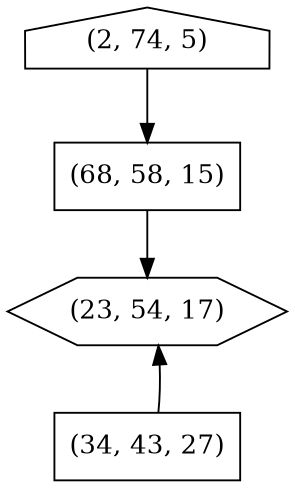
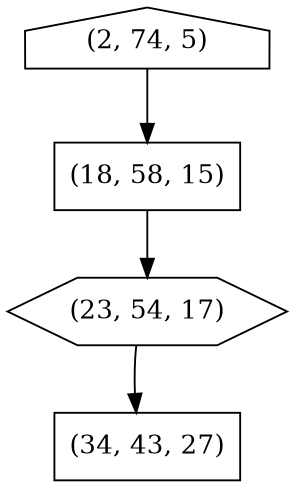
node "(68, 58, 15)": label "(68, 58, 15)" -> "(18, 58, 15)"
edge "(34, 43, 27)" -> "(23, 54, 17)": reversed
